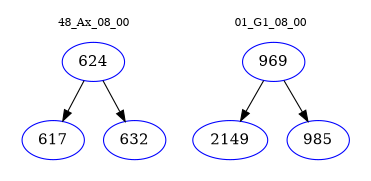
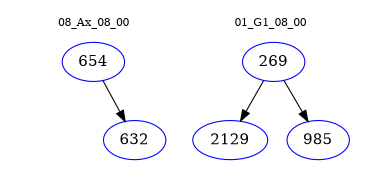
cluster "48_Ax_08_00": label "48_Ax_08_00" -> "08_Ax_08_00"
node "624": label "624" -> "654"
node "969": label "969" -> "269"
node "617": removed
node "2149": label "2149" -> "2129"
